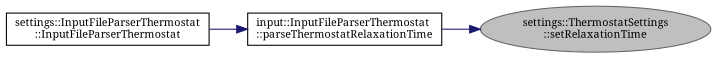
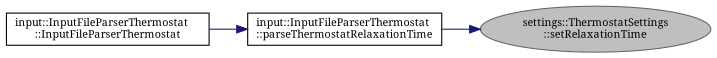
node "settings::InputFileParserThermostat ::InputFileParserThermostat": label "settings::InputFileParserThermostat ::InputFileParserThermostat" -> "input::InputFileParserThermostat ::InputFileParserThermostat"
